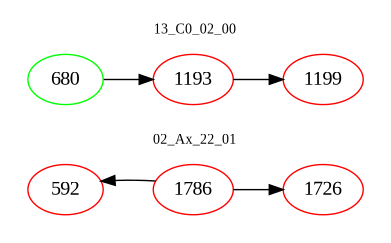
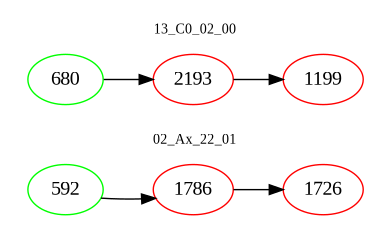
node "1193": label "1193" -> "2193"
edge "1786" -> "592": reversed
node "592": color red -> green
